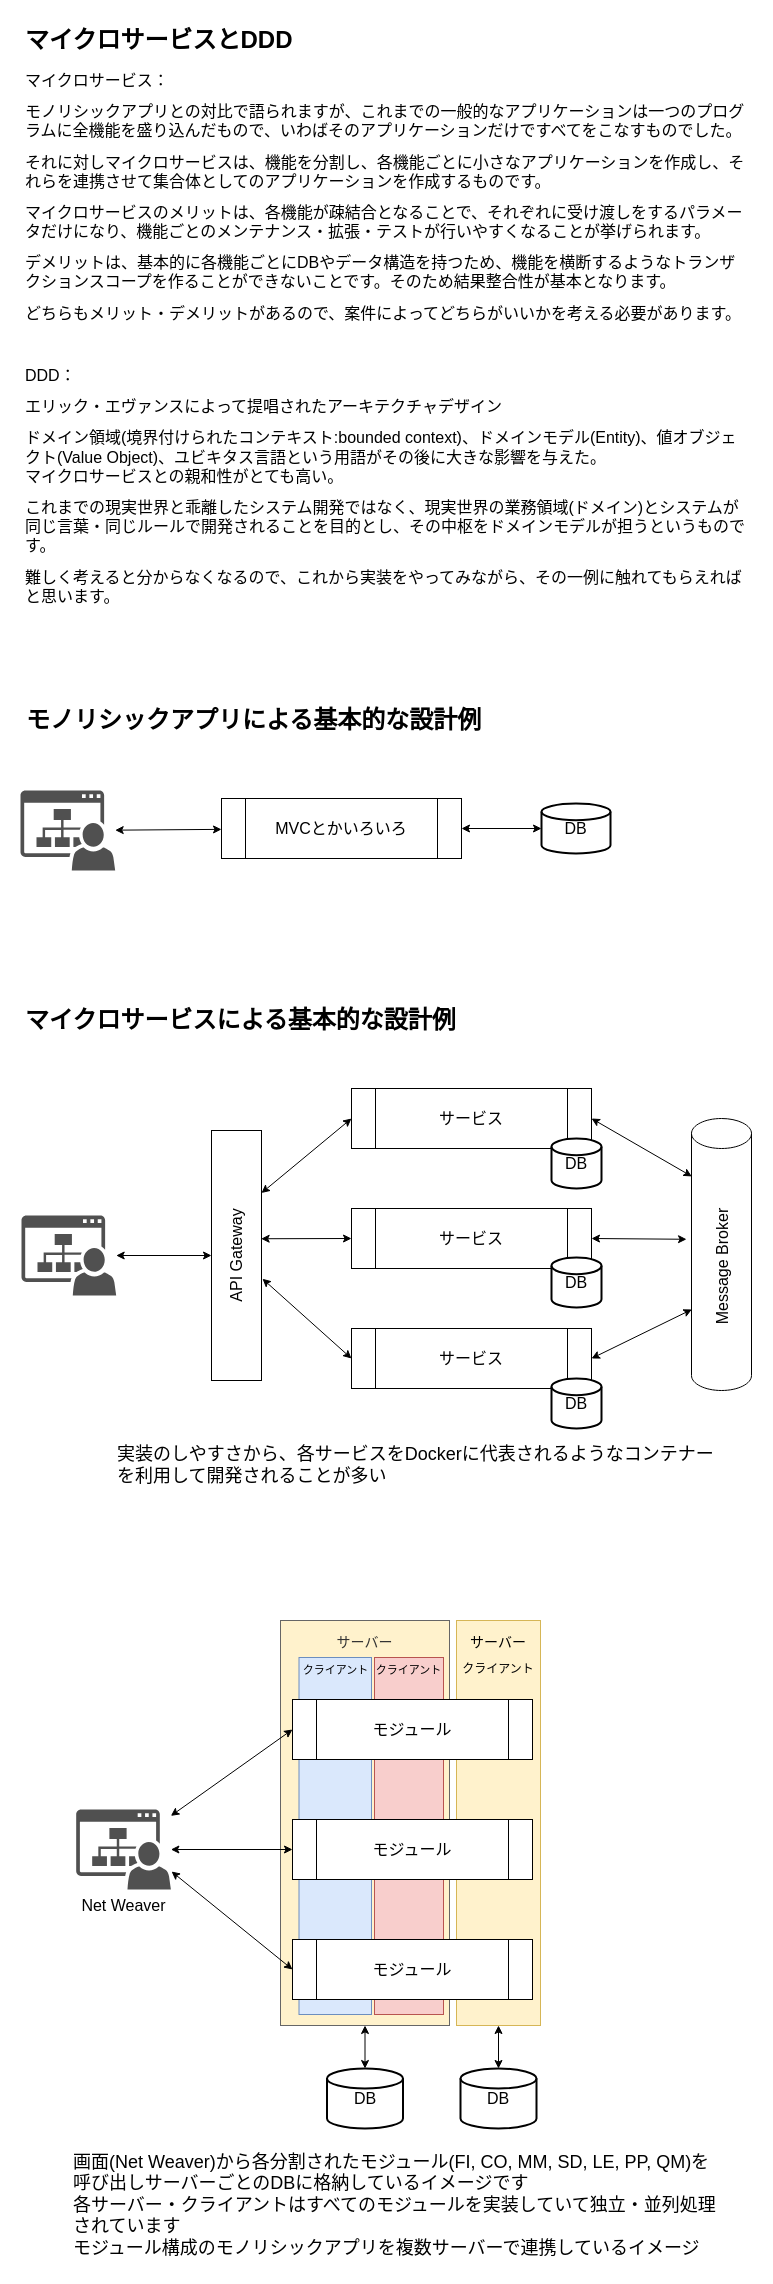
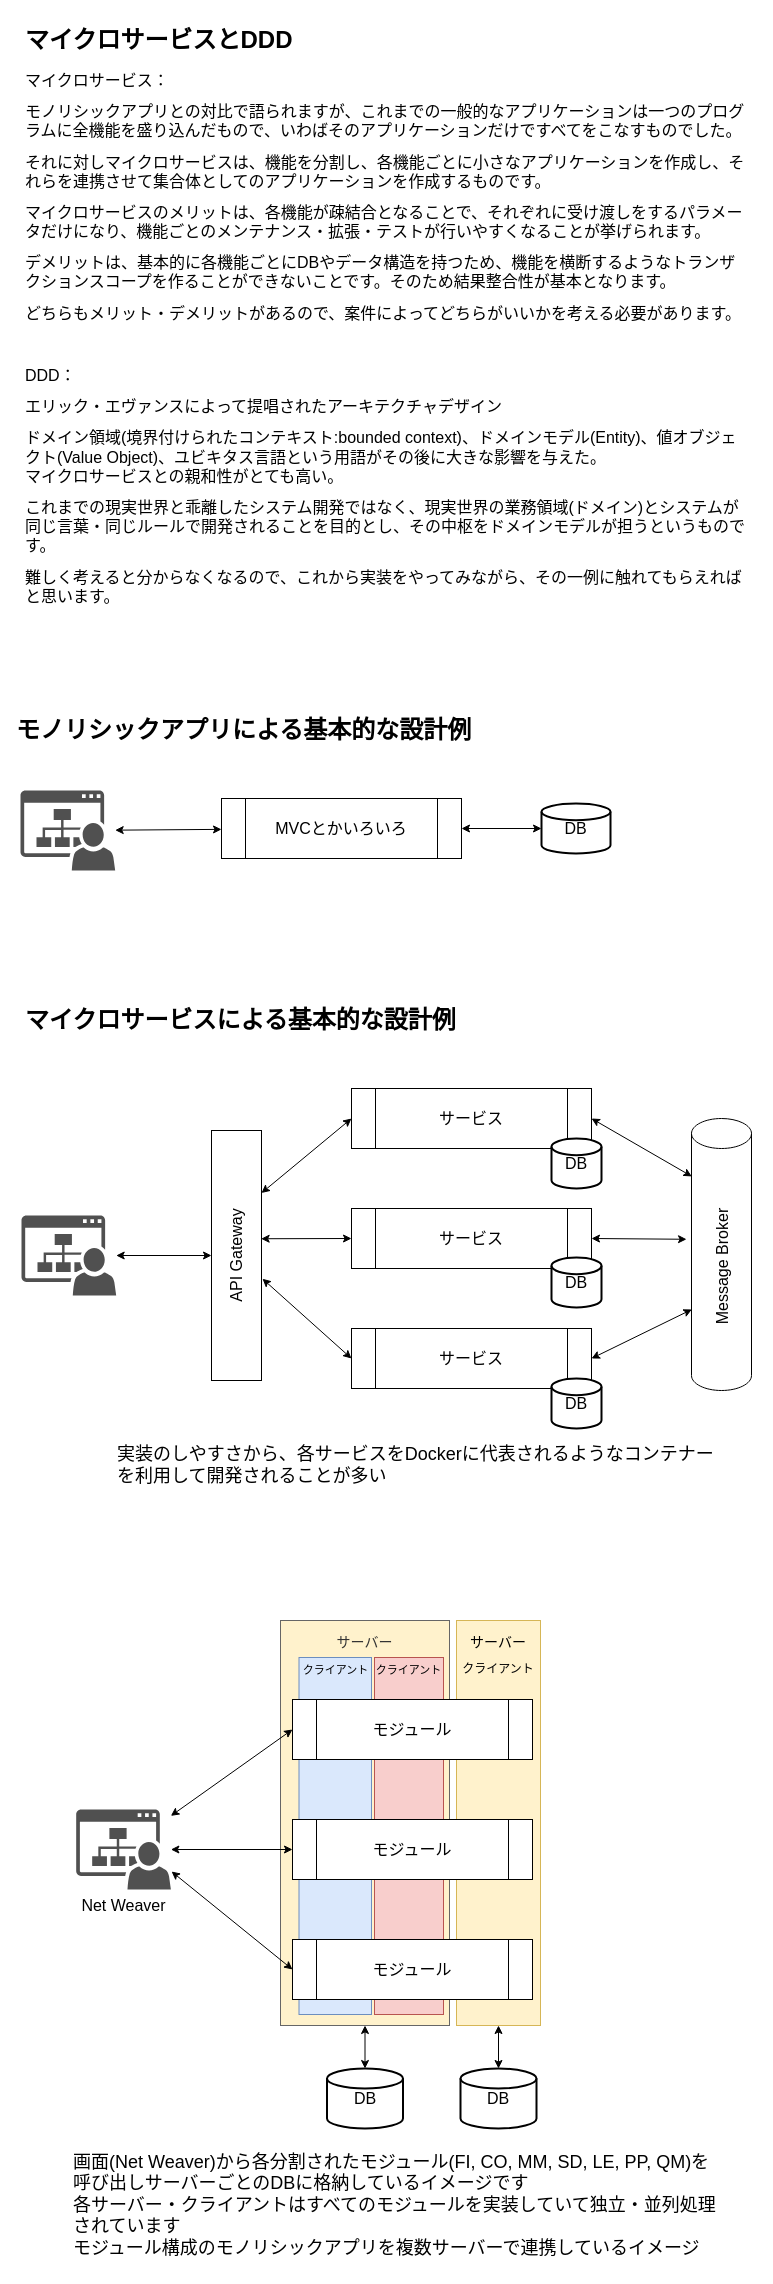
node "モノリシックアプリによる基本的な設計例": moved (377, 721) -> (367, 731)
